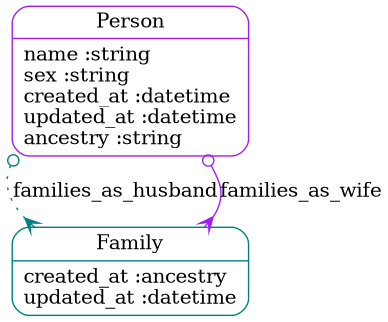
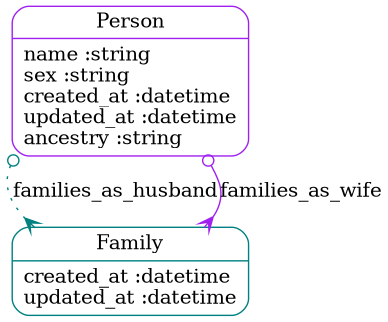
node "Family": text "created_at :ancestry" -> "created_at :datetime"
